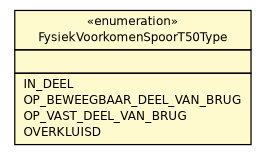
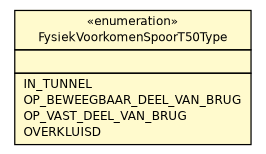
node "FysiekVoorkomenSpoorT50Type": text "IN_DEEL" -> "IN_TUNNEL"
